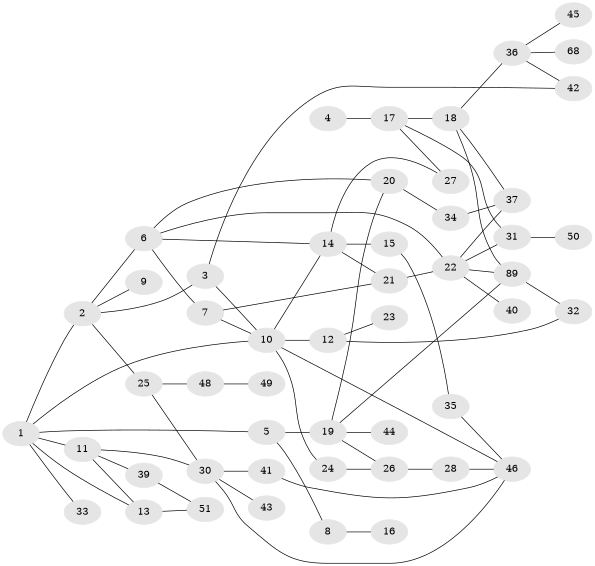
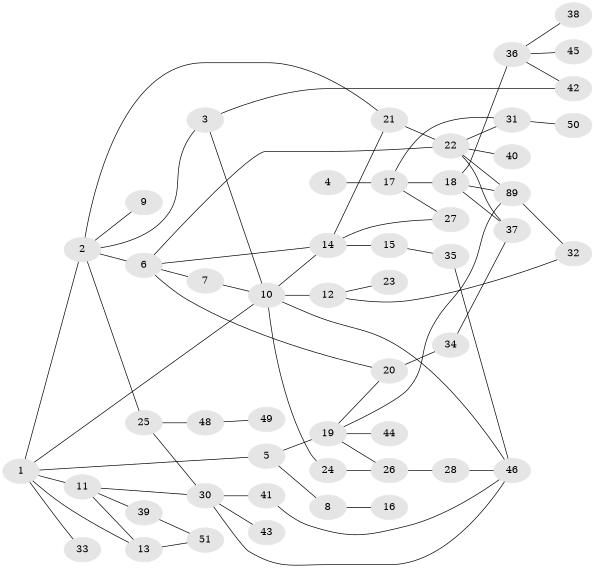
node "68": label "68" -> "38"
edge "21" -- "7": now "21" -- "2"
